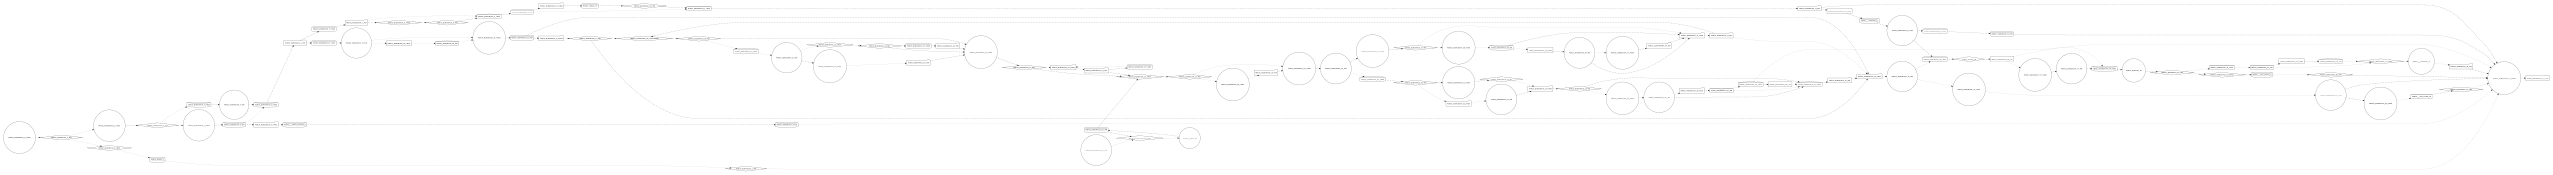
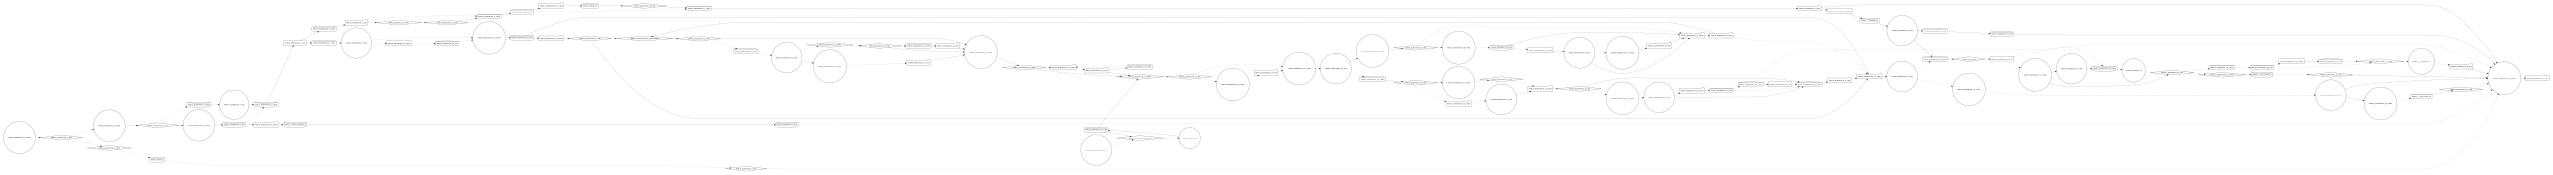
node "realloc_BasicBlock_8_Head": label "realloc_BasicBlock_8_Head" -> "wait_BasicBlock_8_Head"
edge "realloc_memcpy_48" -> "realloc_BasicBlock_48_Tail": now "realloc_BasicBlock_47_Head" -> "realloc_BasicBlock_48_Tail"
